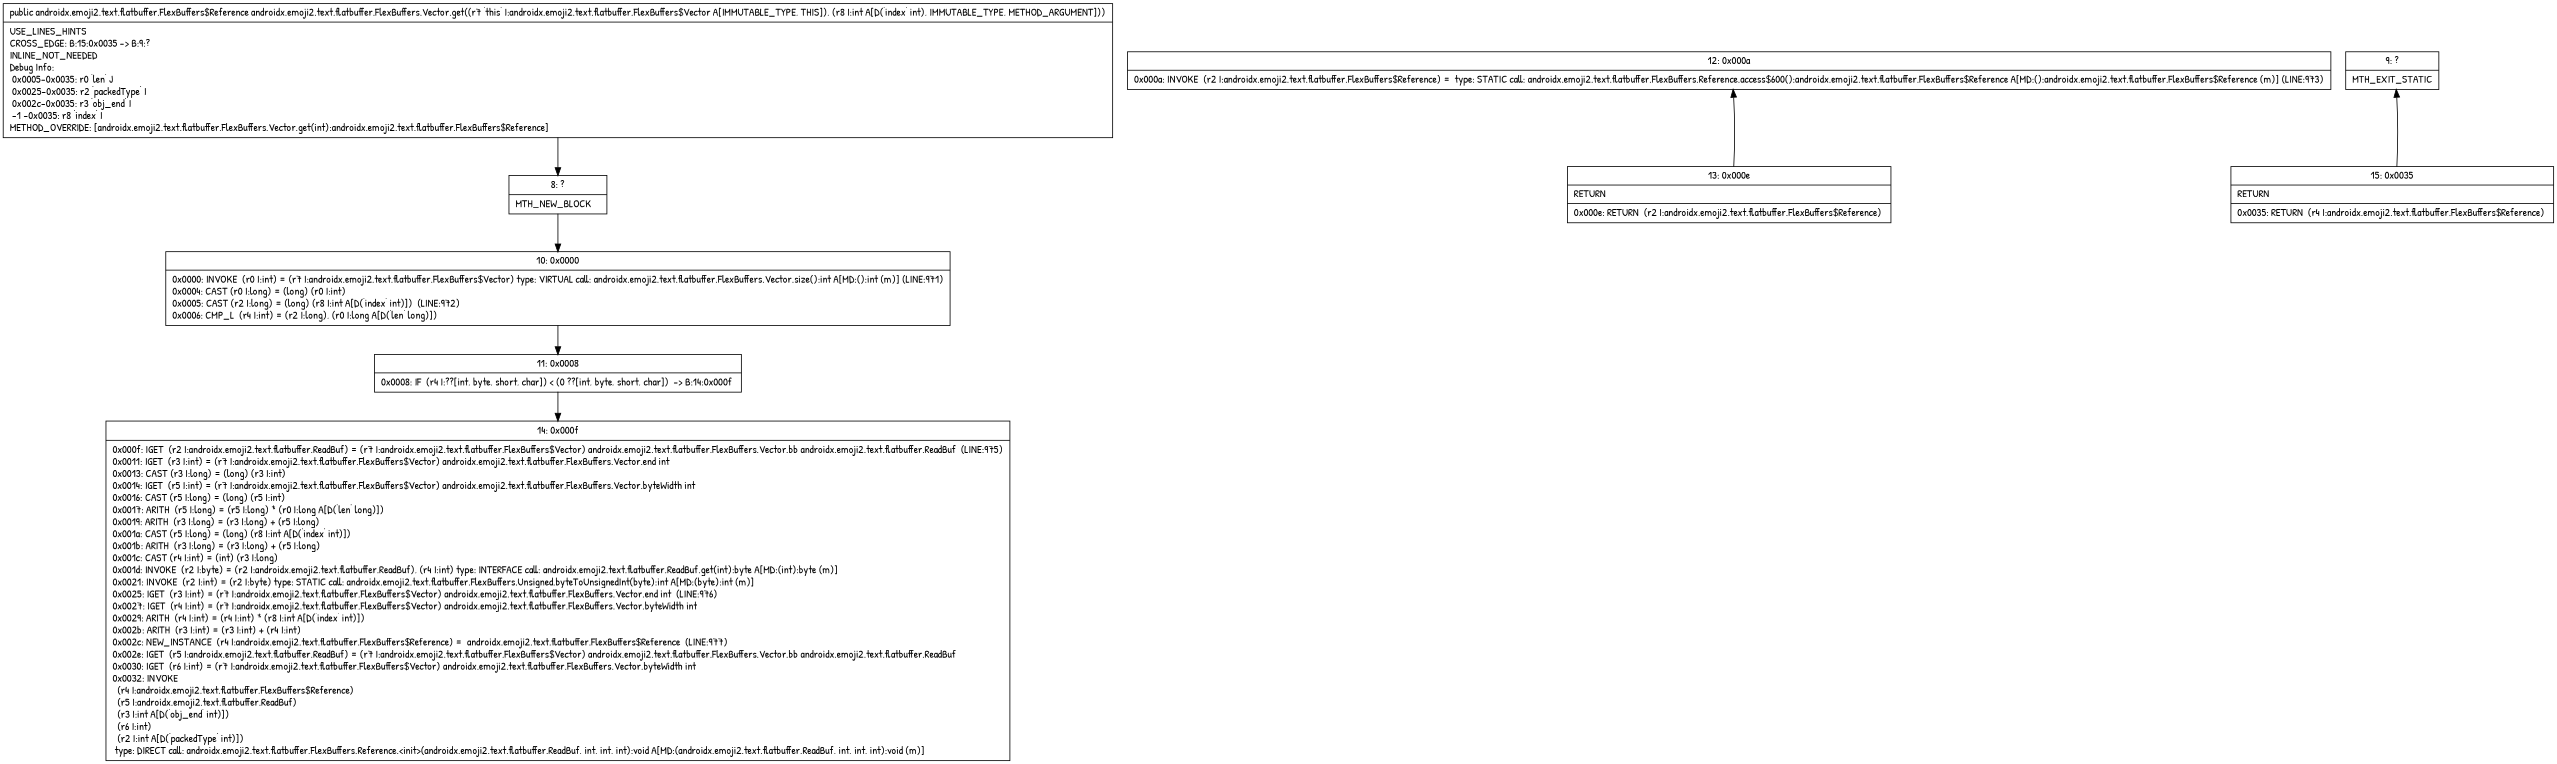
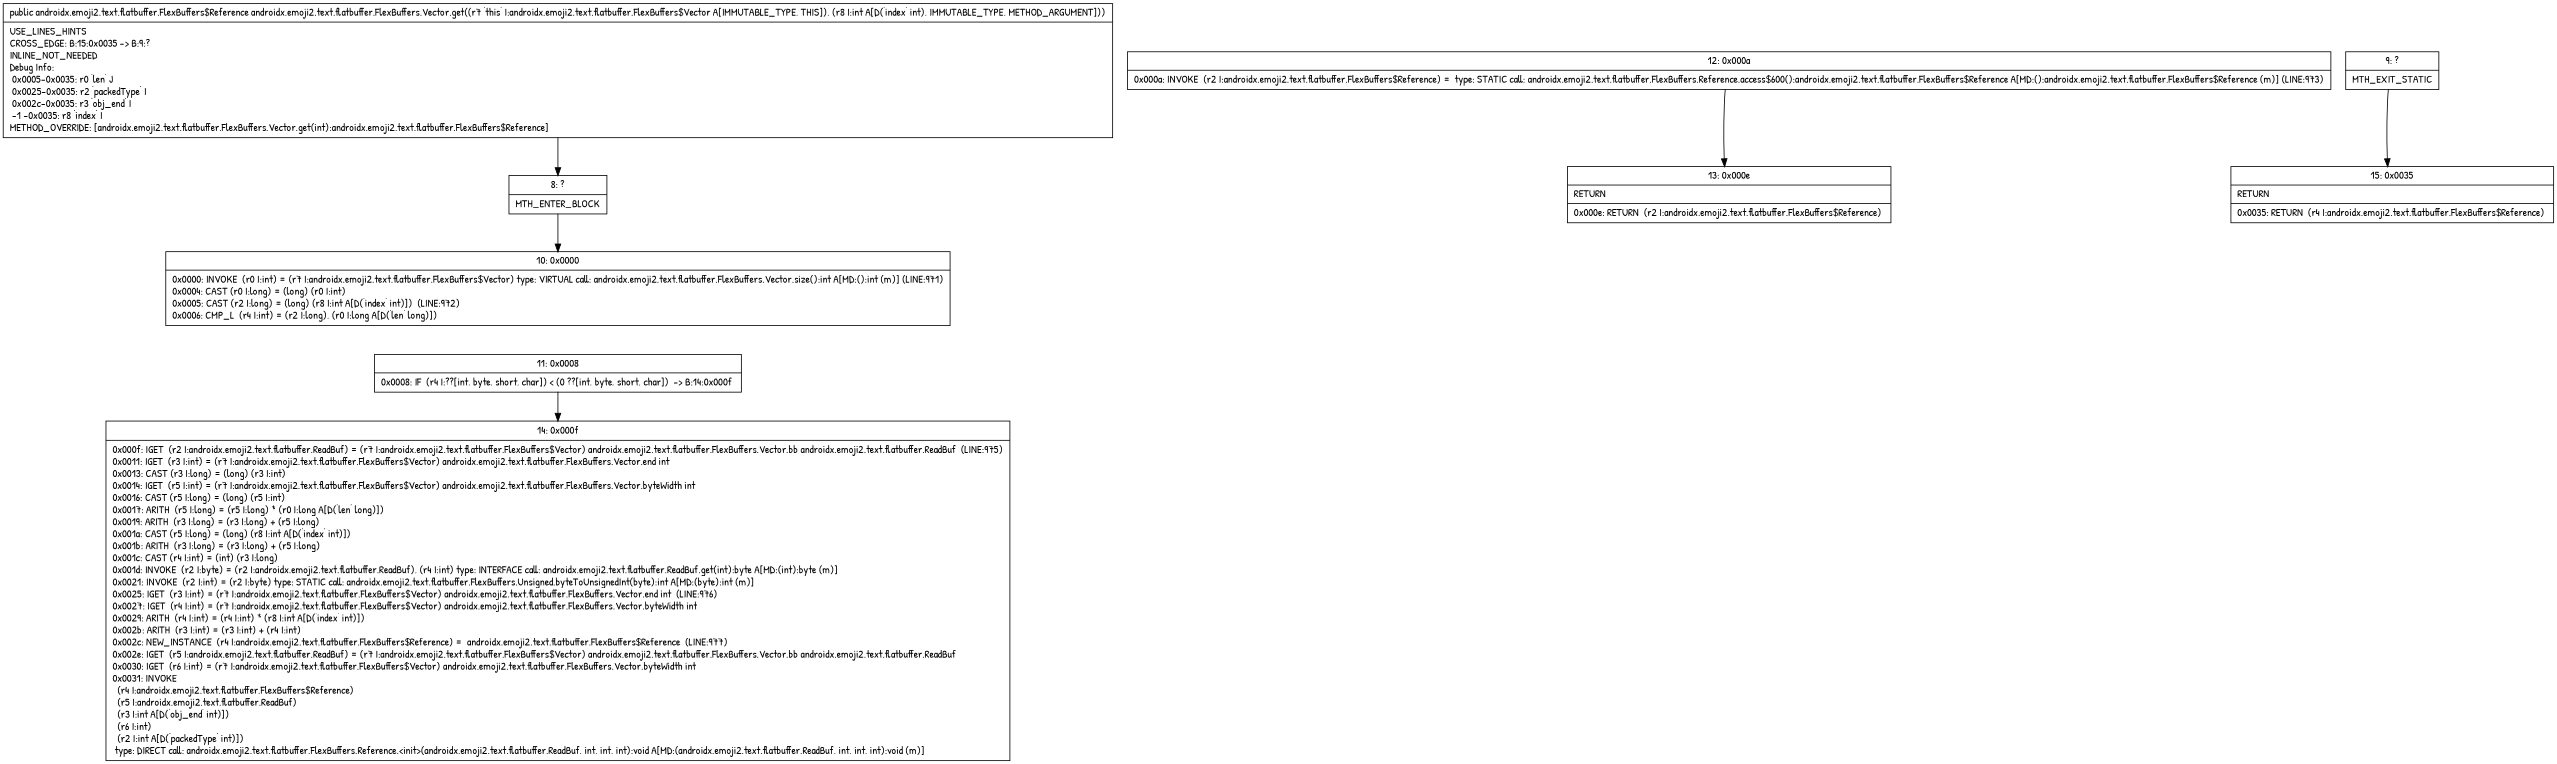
edge "13: 0x000e" -> "12: 0x000a": reversed
edge "15: 0x0035" -> "9: ?": reversed
node "8: ?": text "MTH_NEW_BLOCK" -> "MTH_ENTER_BLOCK"
edge "10: 0x0000" -> "11: 0x0008": removed
node "14: 0x000f": text "0x0032: INVOKE" -> "0x0031: INVOKE"
